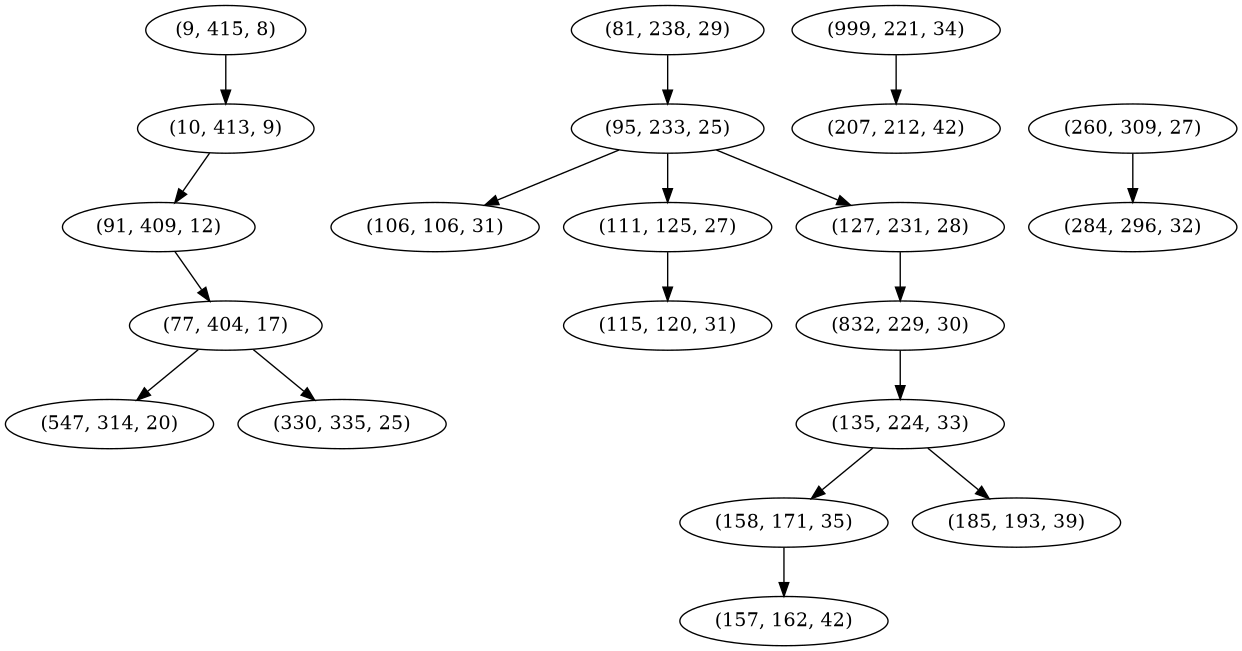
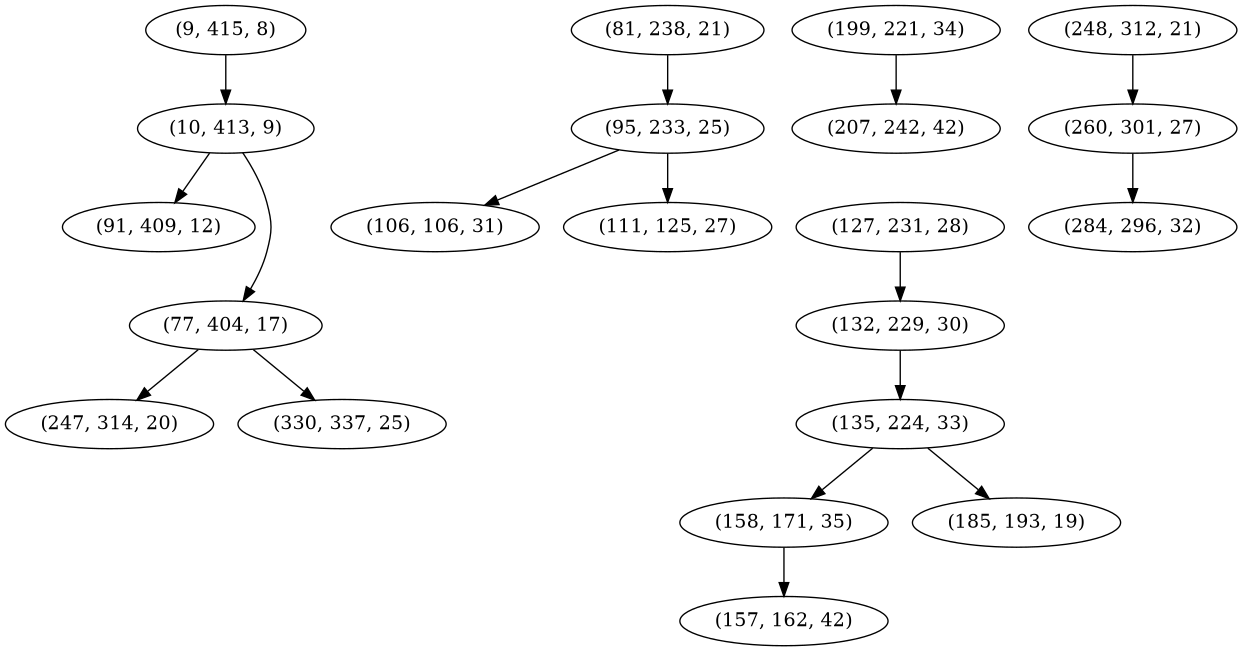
node "(81, 238, 29)": label "(81, 238, 29)" -> "(81, 238, 21)"
node "(999, 221, 34)": label "(999, 221, 34)" -> "(199, 221, 34)"
node "(248, 312, 21)": added
node "(207, 212, 42)": label "(207, 212, 42)" -> "(207, 242, 42)"
node "(260, 309, 27)": label "(260, 309, 27)" -> "(260, 301, 27)"
edge "(95, 233, 25)" -> "(127, 231, 28)": removed
edge "(91, 409, 12)" -> "(77, 404, 17)": now "(10, 413, 9)" -> "(77, 404, 17)"
node "(115, 120, 31)": removed
node "(832, 229, 30)": label "(832, 229, 30)" -> "(132, 229, 30)"
node "(547, 314, 20)": label "(547, 314, 20)" -> "(247, 314, 20)"
node "(330, 335, 25)": label "(330, 335, 25)" -> "(330, 337, 25)"
node "(185, 193, 39)": label "(185, 193, 39)" -> "(185, 193, 19)"
